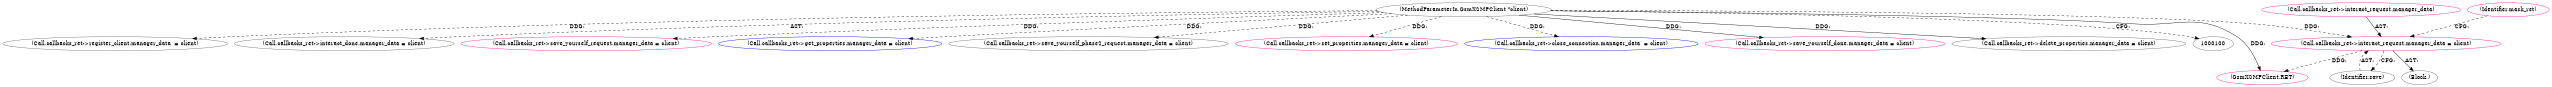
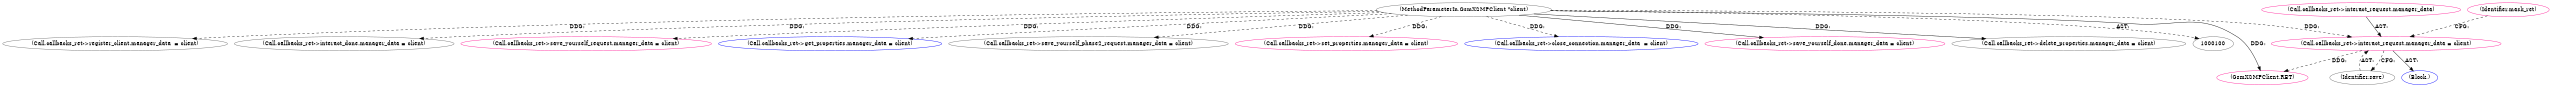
edge "(MethodParameterIn,GsmXSMPClient *client)" -> "(Call,callbacks_ret->interact_done.manager_data = client)": label "AST: " -> "DDG: "
edge "(MethodParameterIn,GsmXSMPClient *client)" -> "1000100": label "CFG: " -> "AST: "
node "(Block,)": color gray40 -> blue
